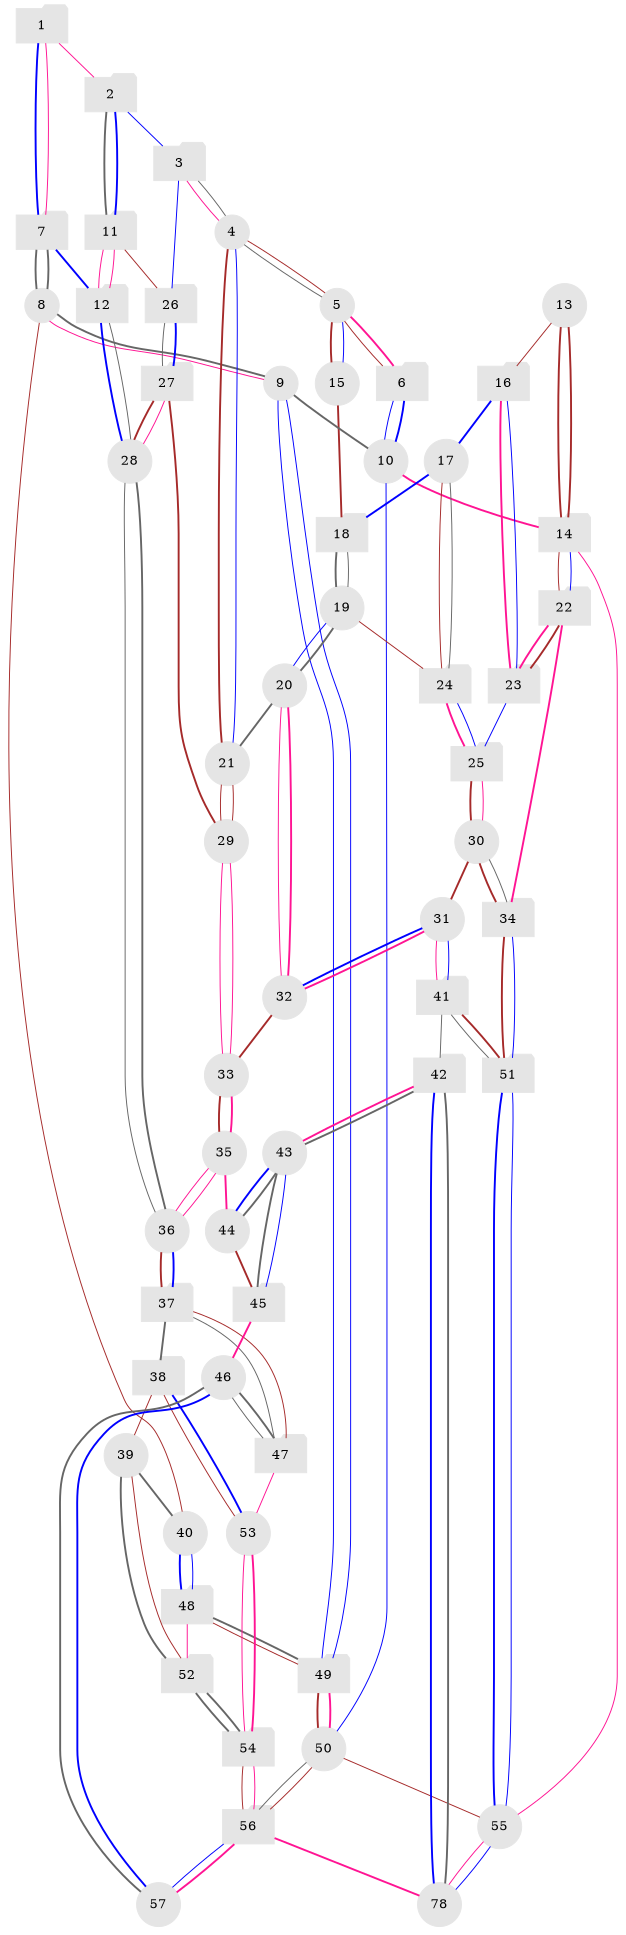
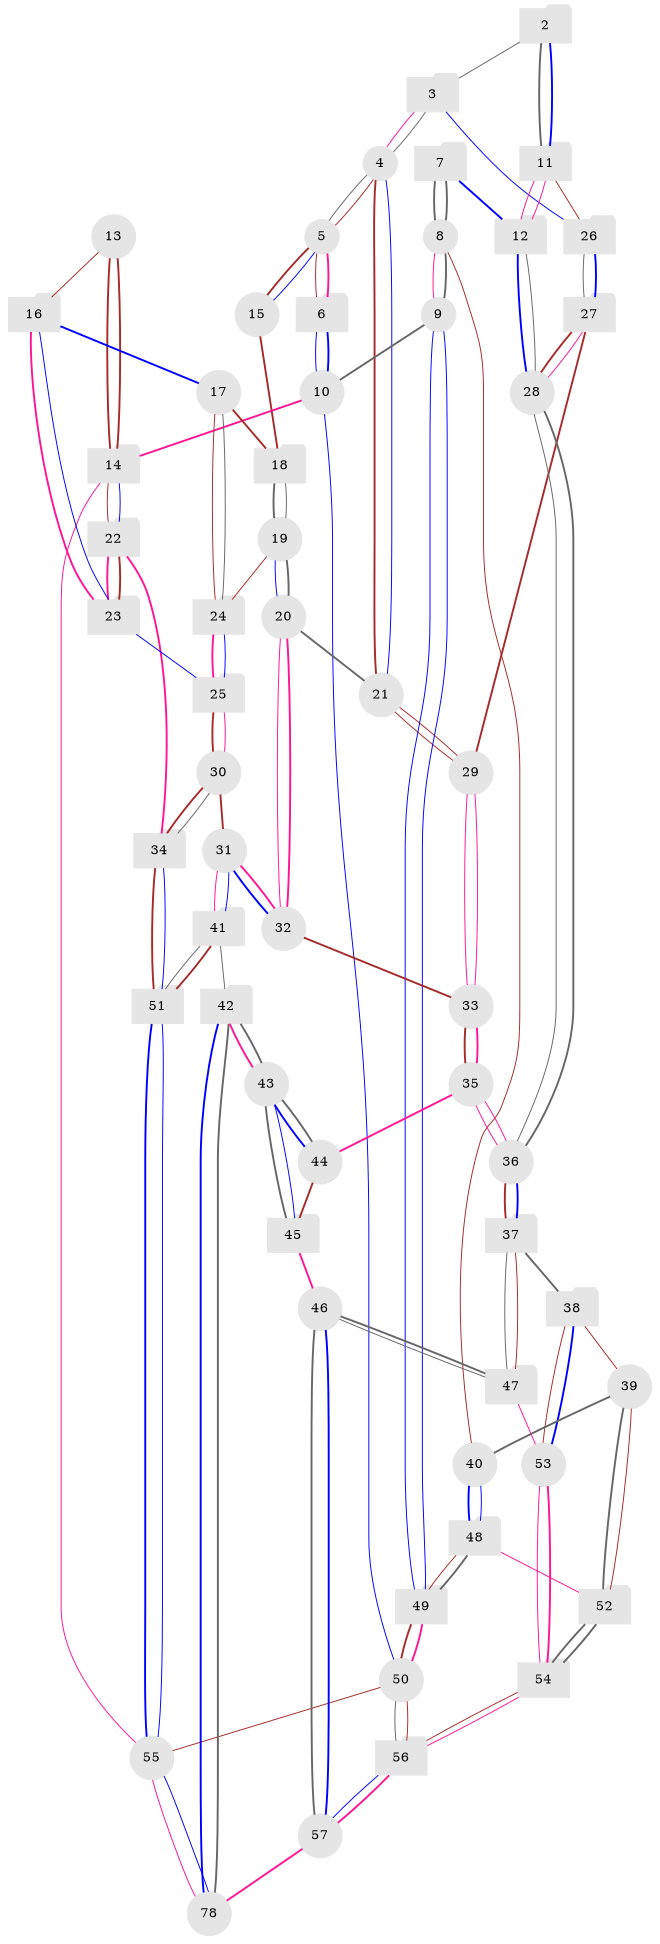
node "1": removed
edge "2" -- "3": color blue -> gray40
edge "17" -- "18": color blue -> brown
edge "56" -- "78": now "57" -- "78"
